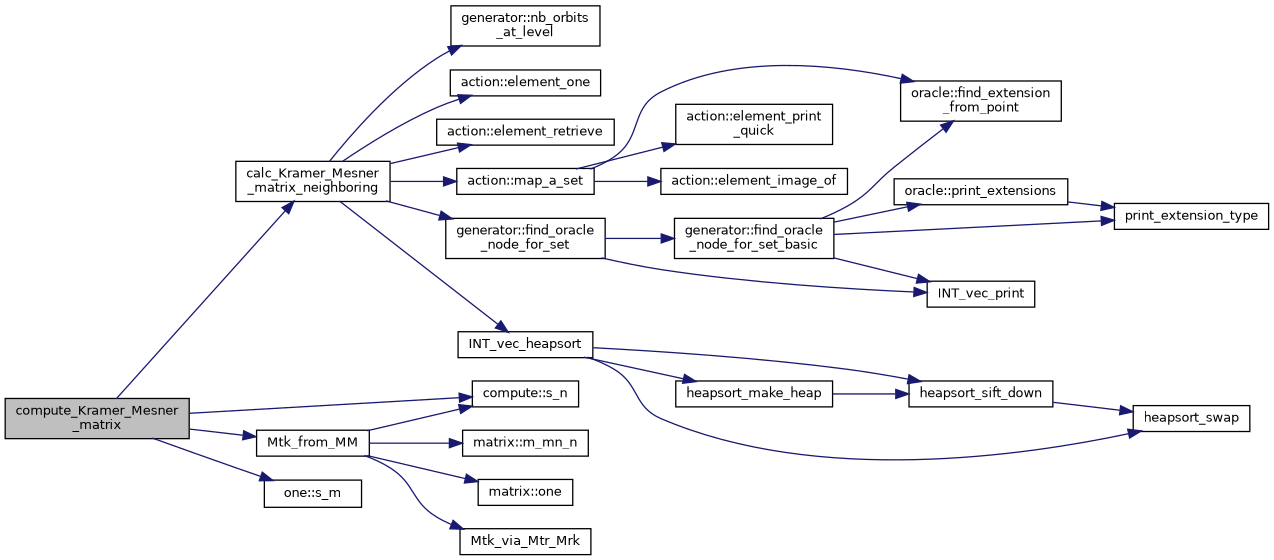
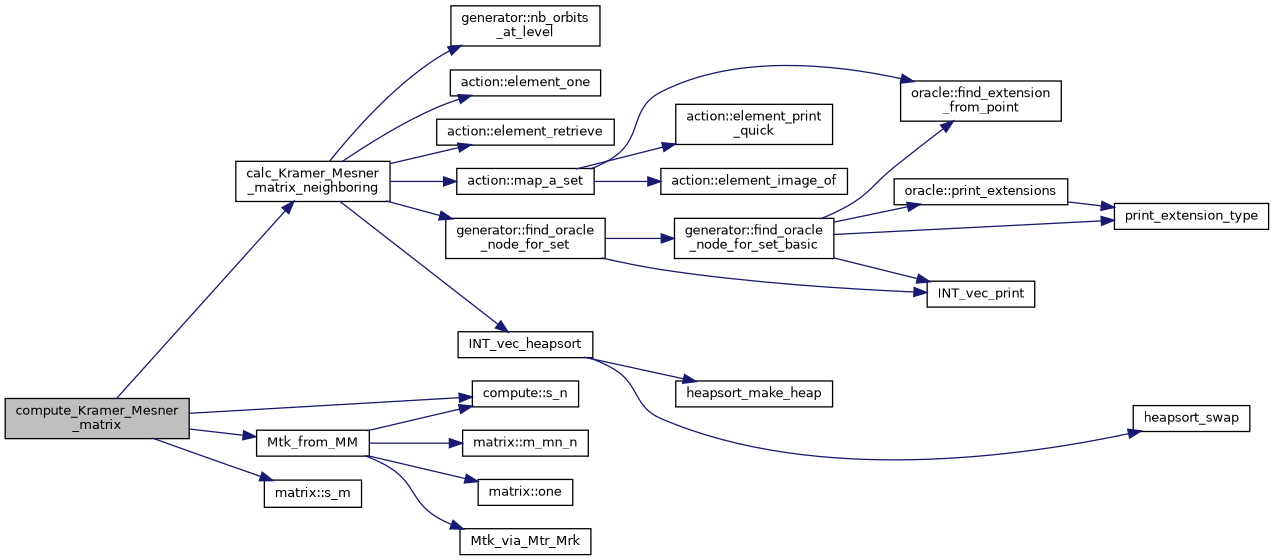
node "heapsort_sift_down": removed
node "one::s_m": label "one::s_m" -> "matrix::s_m"
